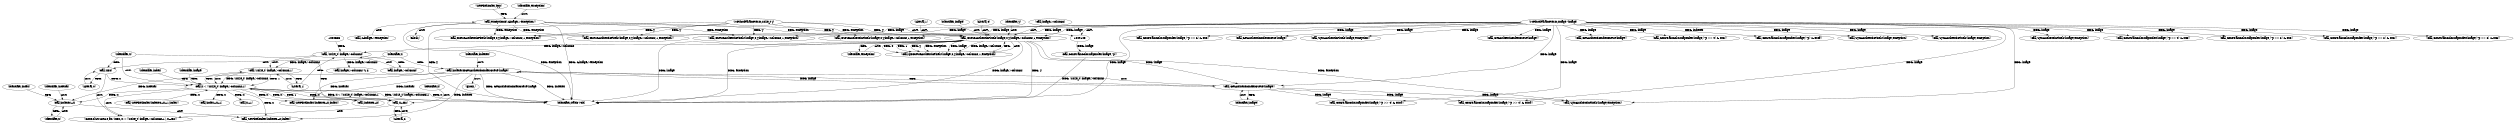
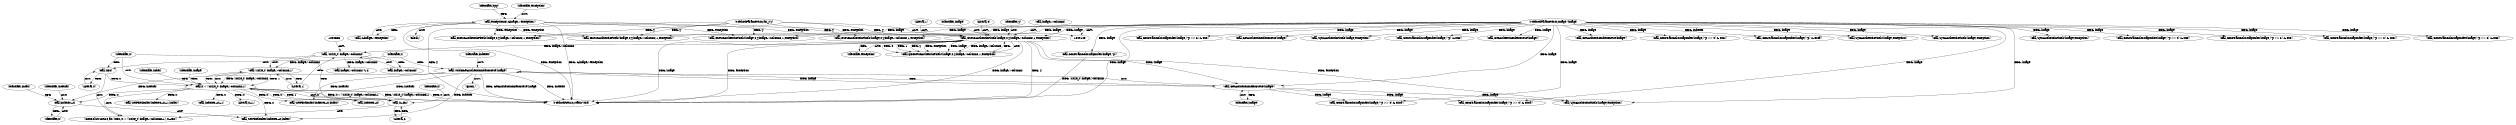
node "(SetPixelIndex,bpp)": label "(SetPixelIndex,bpp)" -> "(Identifier,bpp)"
node "(MethodParameterIn,ssize_t y)": label "(MethodParameterIn,ssize_t y)" -> "(MethodParameterIn,for_t y)"
edge "(Call,exception=(&image->exception))" -> "(Call,&image->exception)": added, label "CFG:"
node "(Call,ConstrainColormapIndex(image,(*p) & 0x3))": added
edge "1000565" -> "(Call,(ssize_t) image->columns)": label "DDG: " -> "AST: "
edge "1009105" -> "(Call,ConstrainColormapIndex(image,*p))": now "(MethodParameterIn,Image *image)" -> "(Call,ConstrainColormapIndex(image,*p))"
node "(Call,indexes=GetAuthenticIndexQueue(image))": label "(Call,indexes=GetAuthenticIndexQueue(image))" -> "(Call,void=GetAuthenticIndexQueue(image))"
edge "(Call,SetPixelIndex(indexes+x+1,index))" -> "(Call,x < ((ssize_t) image->columns-1))": reversed
edge "(Call,x+=2)" -> "(Call,x < ((ssize_t) image->columns-1))": label "DDG: x" -> "AST: x"
node "(Call,index+x+1)": label "(Call,index+x+1)" -> "(Call,indexes+x+1)"
node "(Call,x+1)": label "(Call,x+1)" -> "(Literal,x+1)"
node "(Identifier,static void)": label "(Identifier,static void)" -> "(MethodReturn,static void)"
edge "(Literal,2)" -> "(Call,x+=2)": label "AST: " -> "CFG: "
